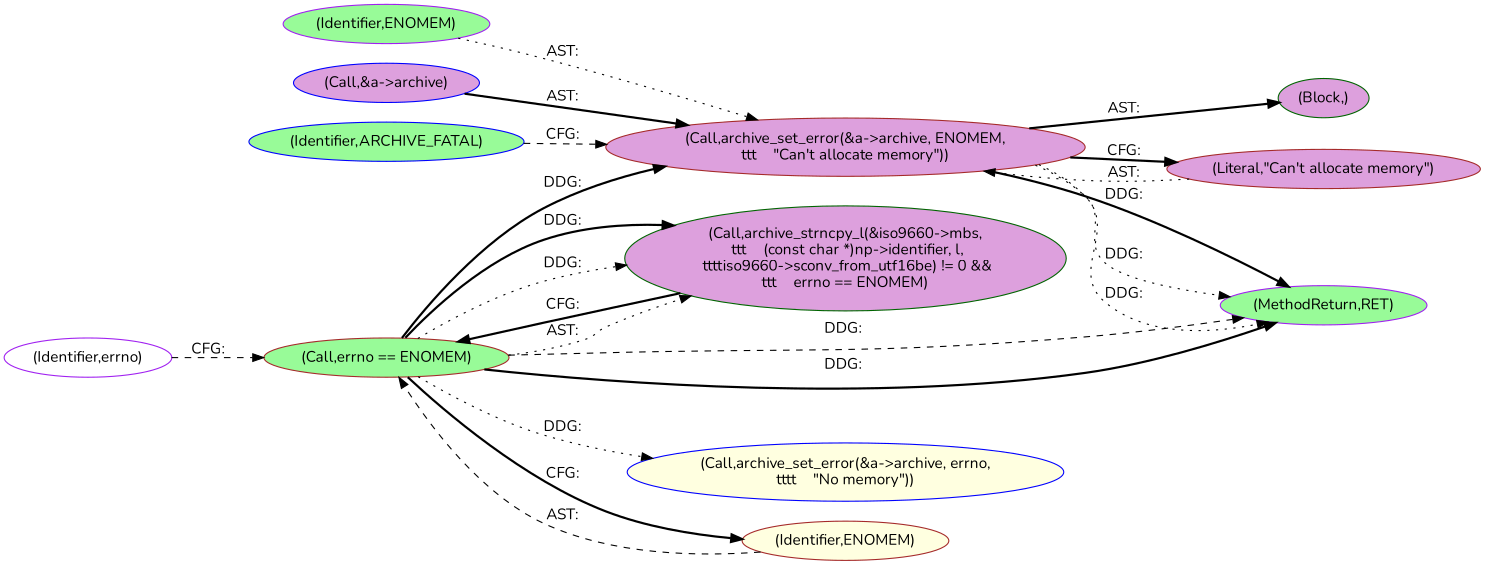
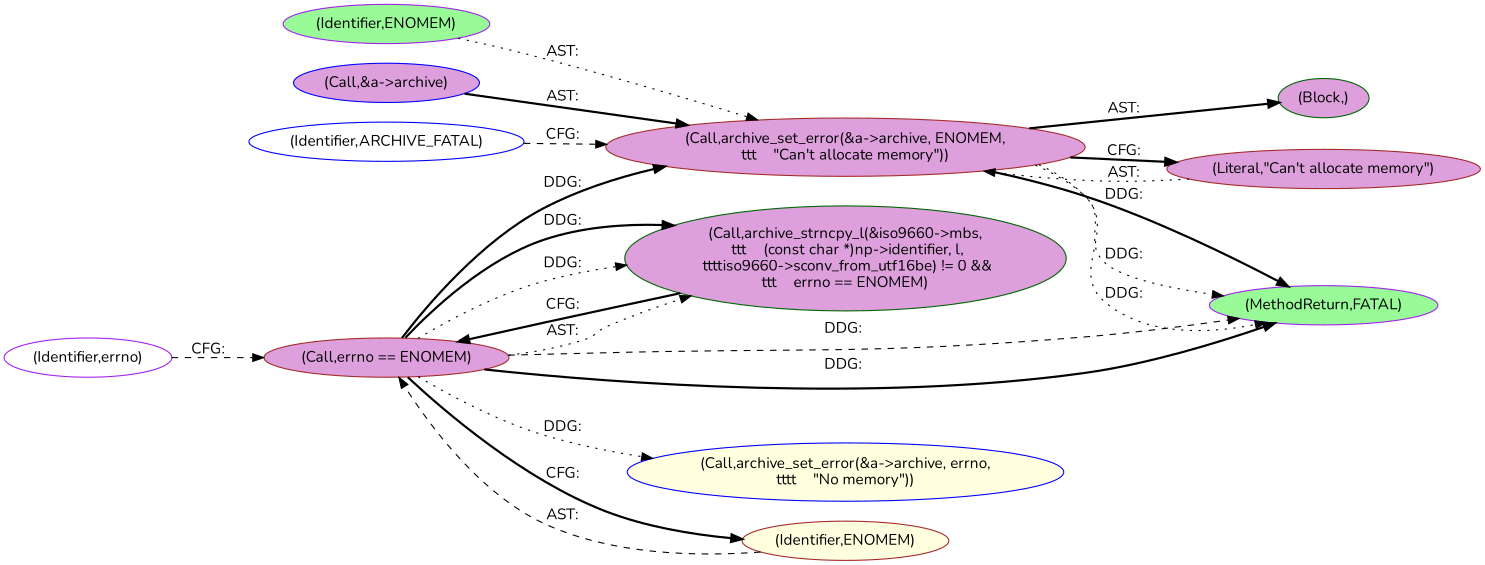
node "(Identifier,ARCHIVE_FATAL)": fillcolor palegreen -> white
node "(MethodReturn,RET)": label "(MethodReturn,RET)" -> "(MethodReturn,FATAL)"
node "(Call,errno == ENOMEM)": fillcolor palegreen -> plum
